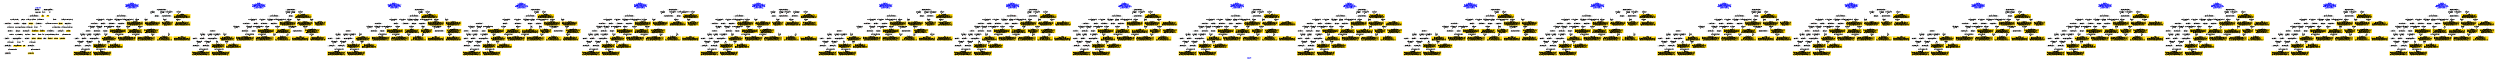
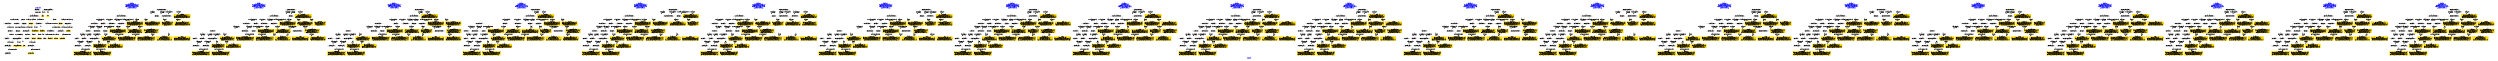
edge "Title" -> "E82_Actor_Appellation2": reversed
edge "E52_Time-Span4" -> "DateOfWork": label "P32_used_general_technique" -> "P82_at_some_time_within"
